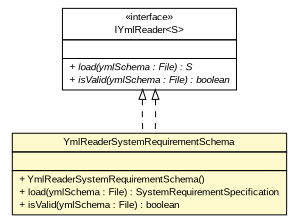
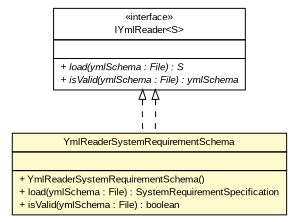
node "IYmlReader<S>": text "+ isValid(ymlSchema : File) : boolean" -> "+ isValid(ymlSchema : File) : ymlSchema"
